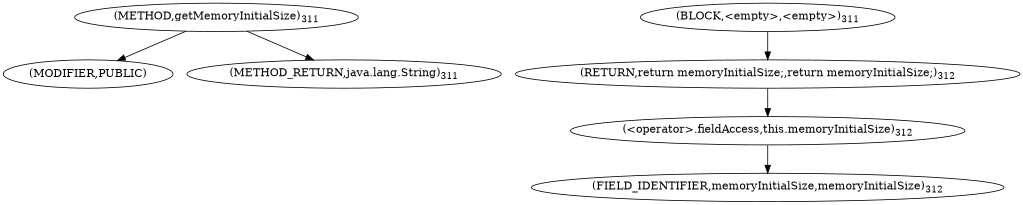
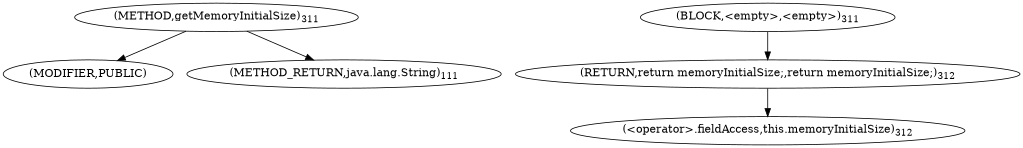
node "(METHOD_RETURN,java.lang.String)": text "311" -> "111"
node "(FIELD_IDENTIFIER,memoryInitialSize,memoryInitialSize)": removed
